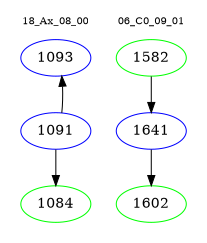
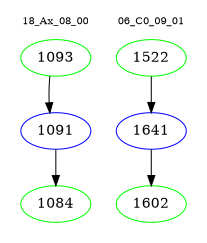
node "1093": color blue -> green
node "1582": label "1582" -> "1522"
edge "1091" -> "1093": reversed
